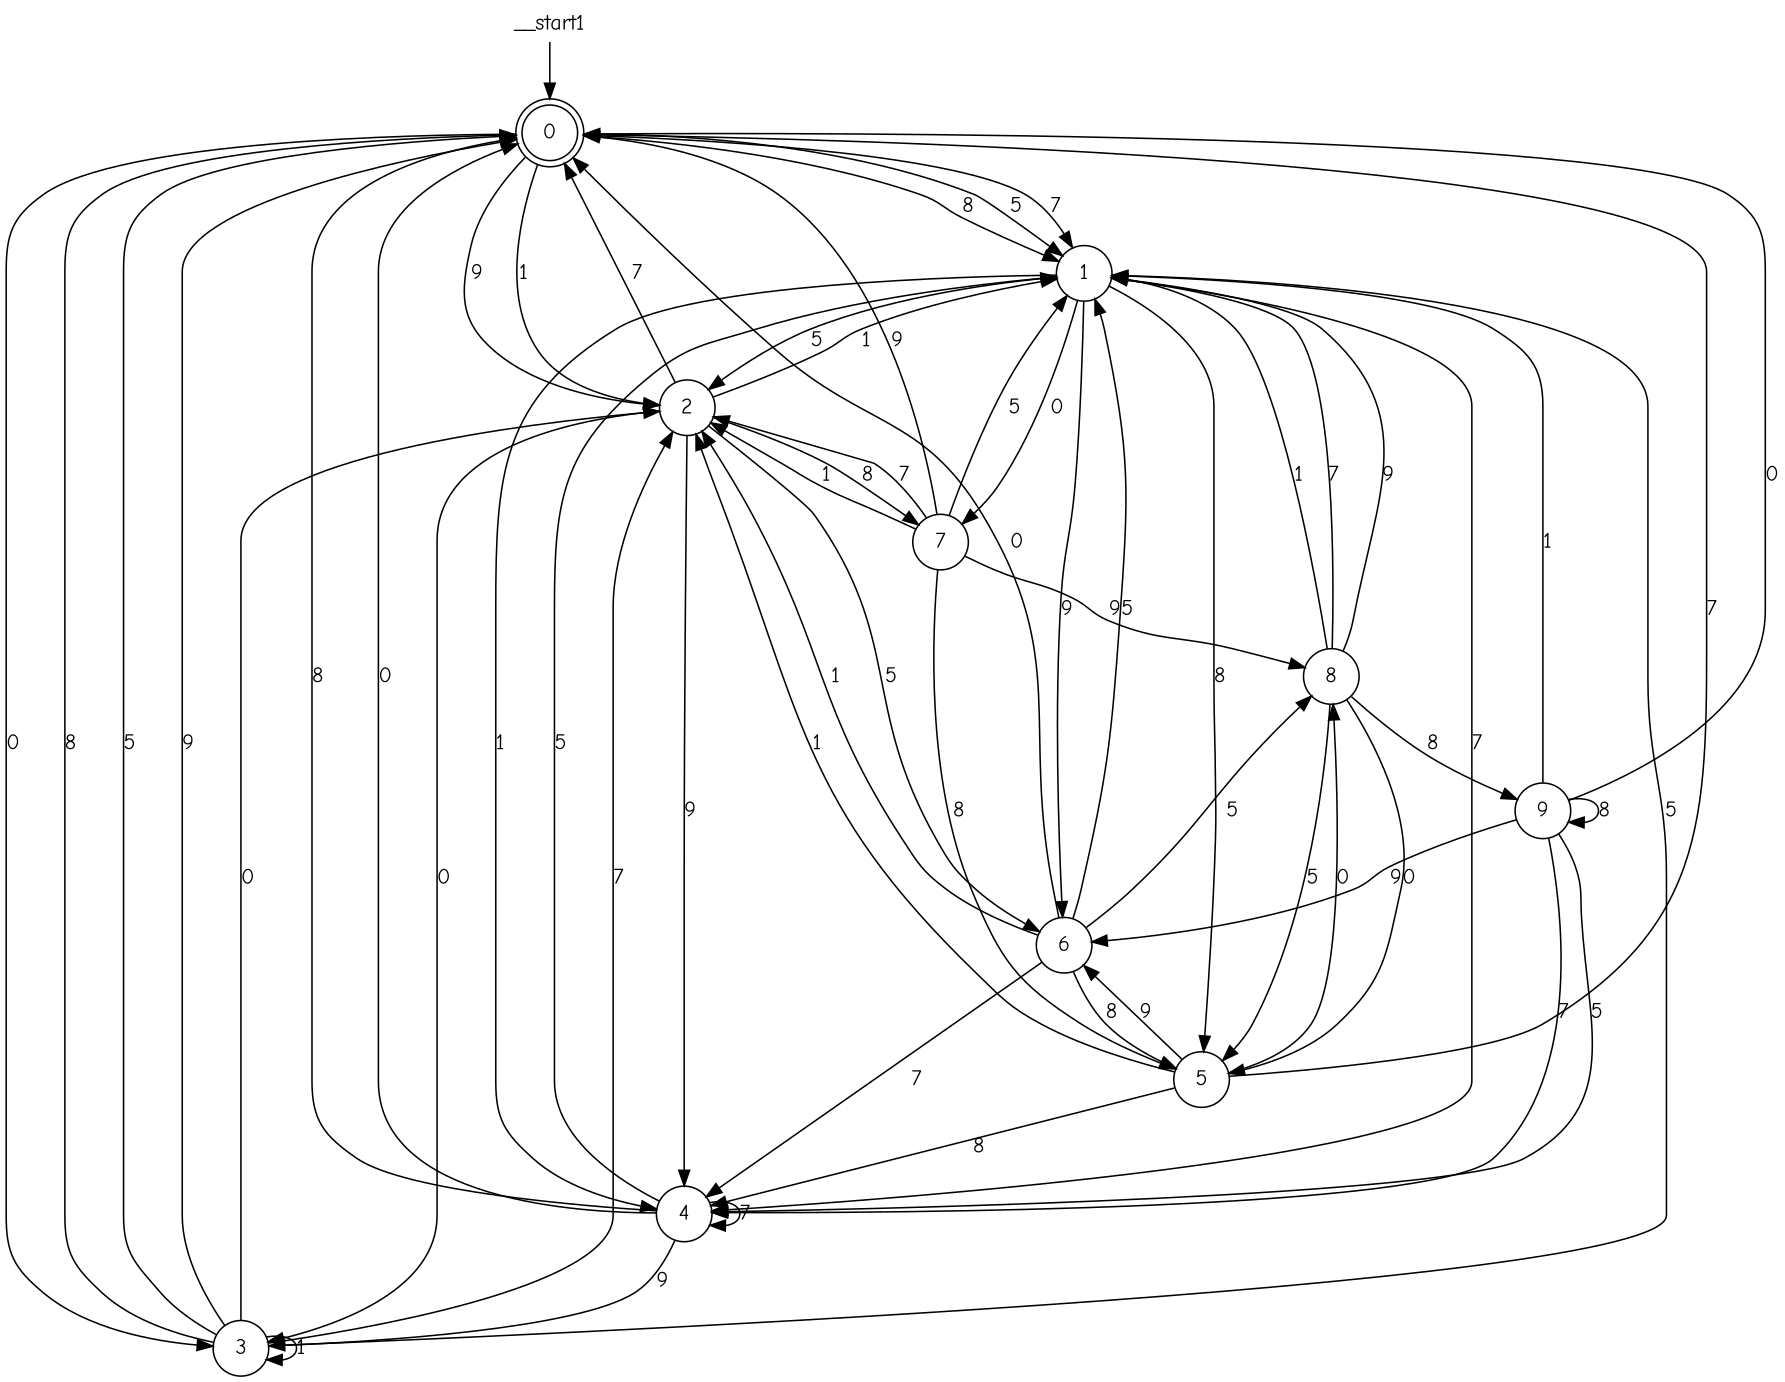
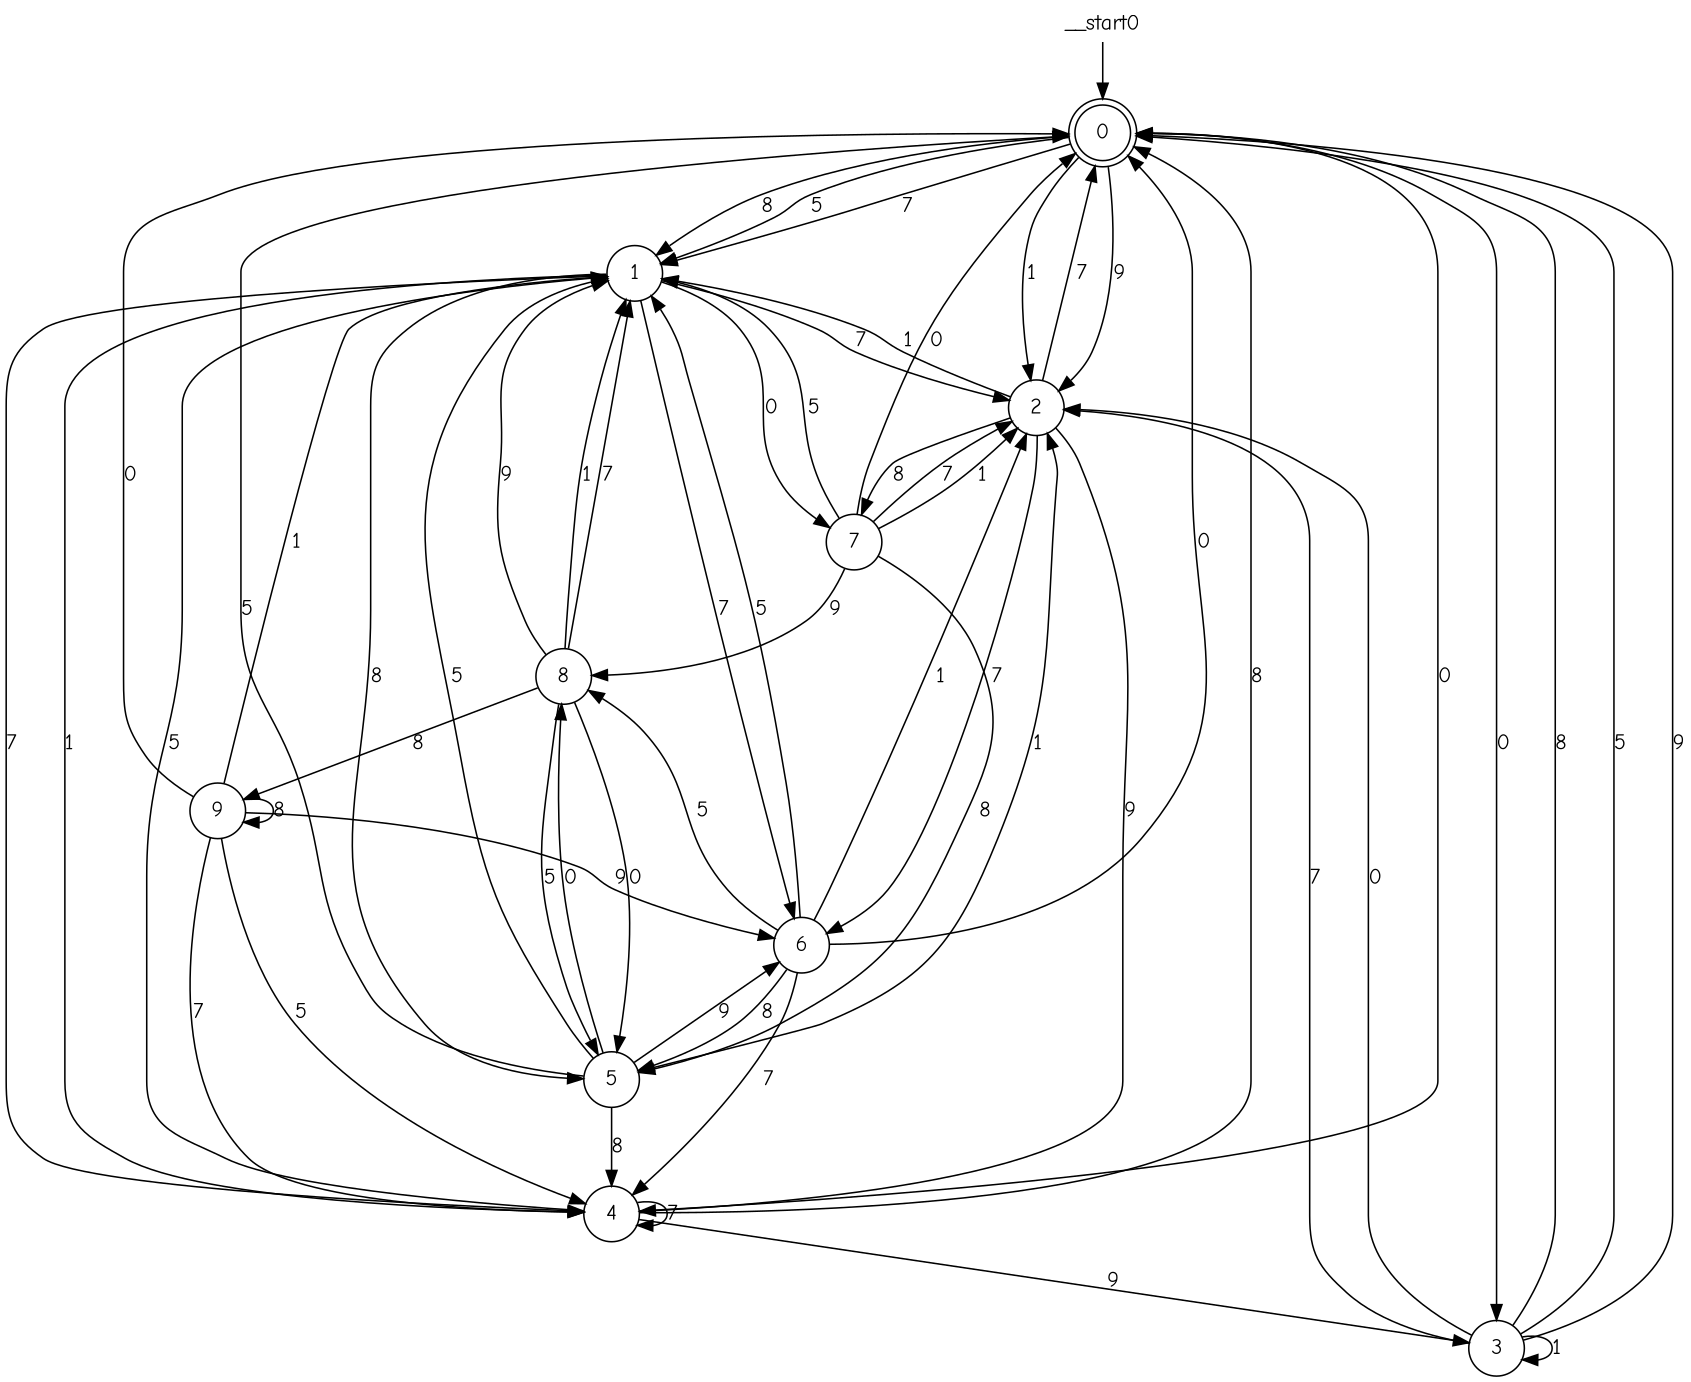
node "__start1": label "__start1" -> "__start0"
edge "1" -> "2": label "5" -> "7"
edge "7" -> "0": label "9" -> "0"
edge "1" -> "6": label "9" -> "7"
edge "5" -> "0": label "7" -> "5"
edge "2" -> "6": label "5" -> "7"
edge "2" -> "3": removed, label "0"
edge "3" -> "1": now "5" -> "1"
